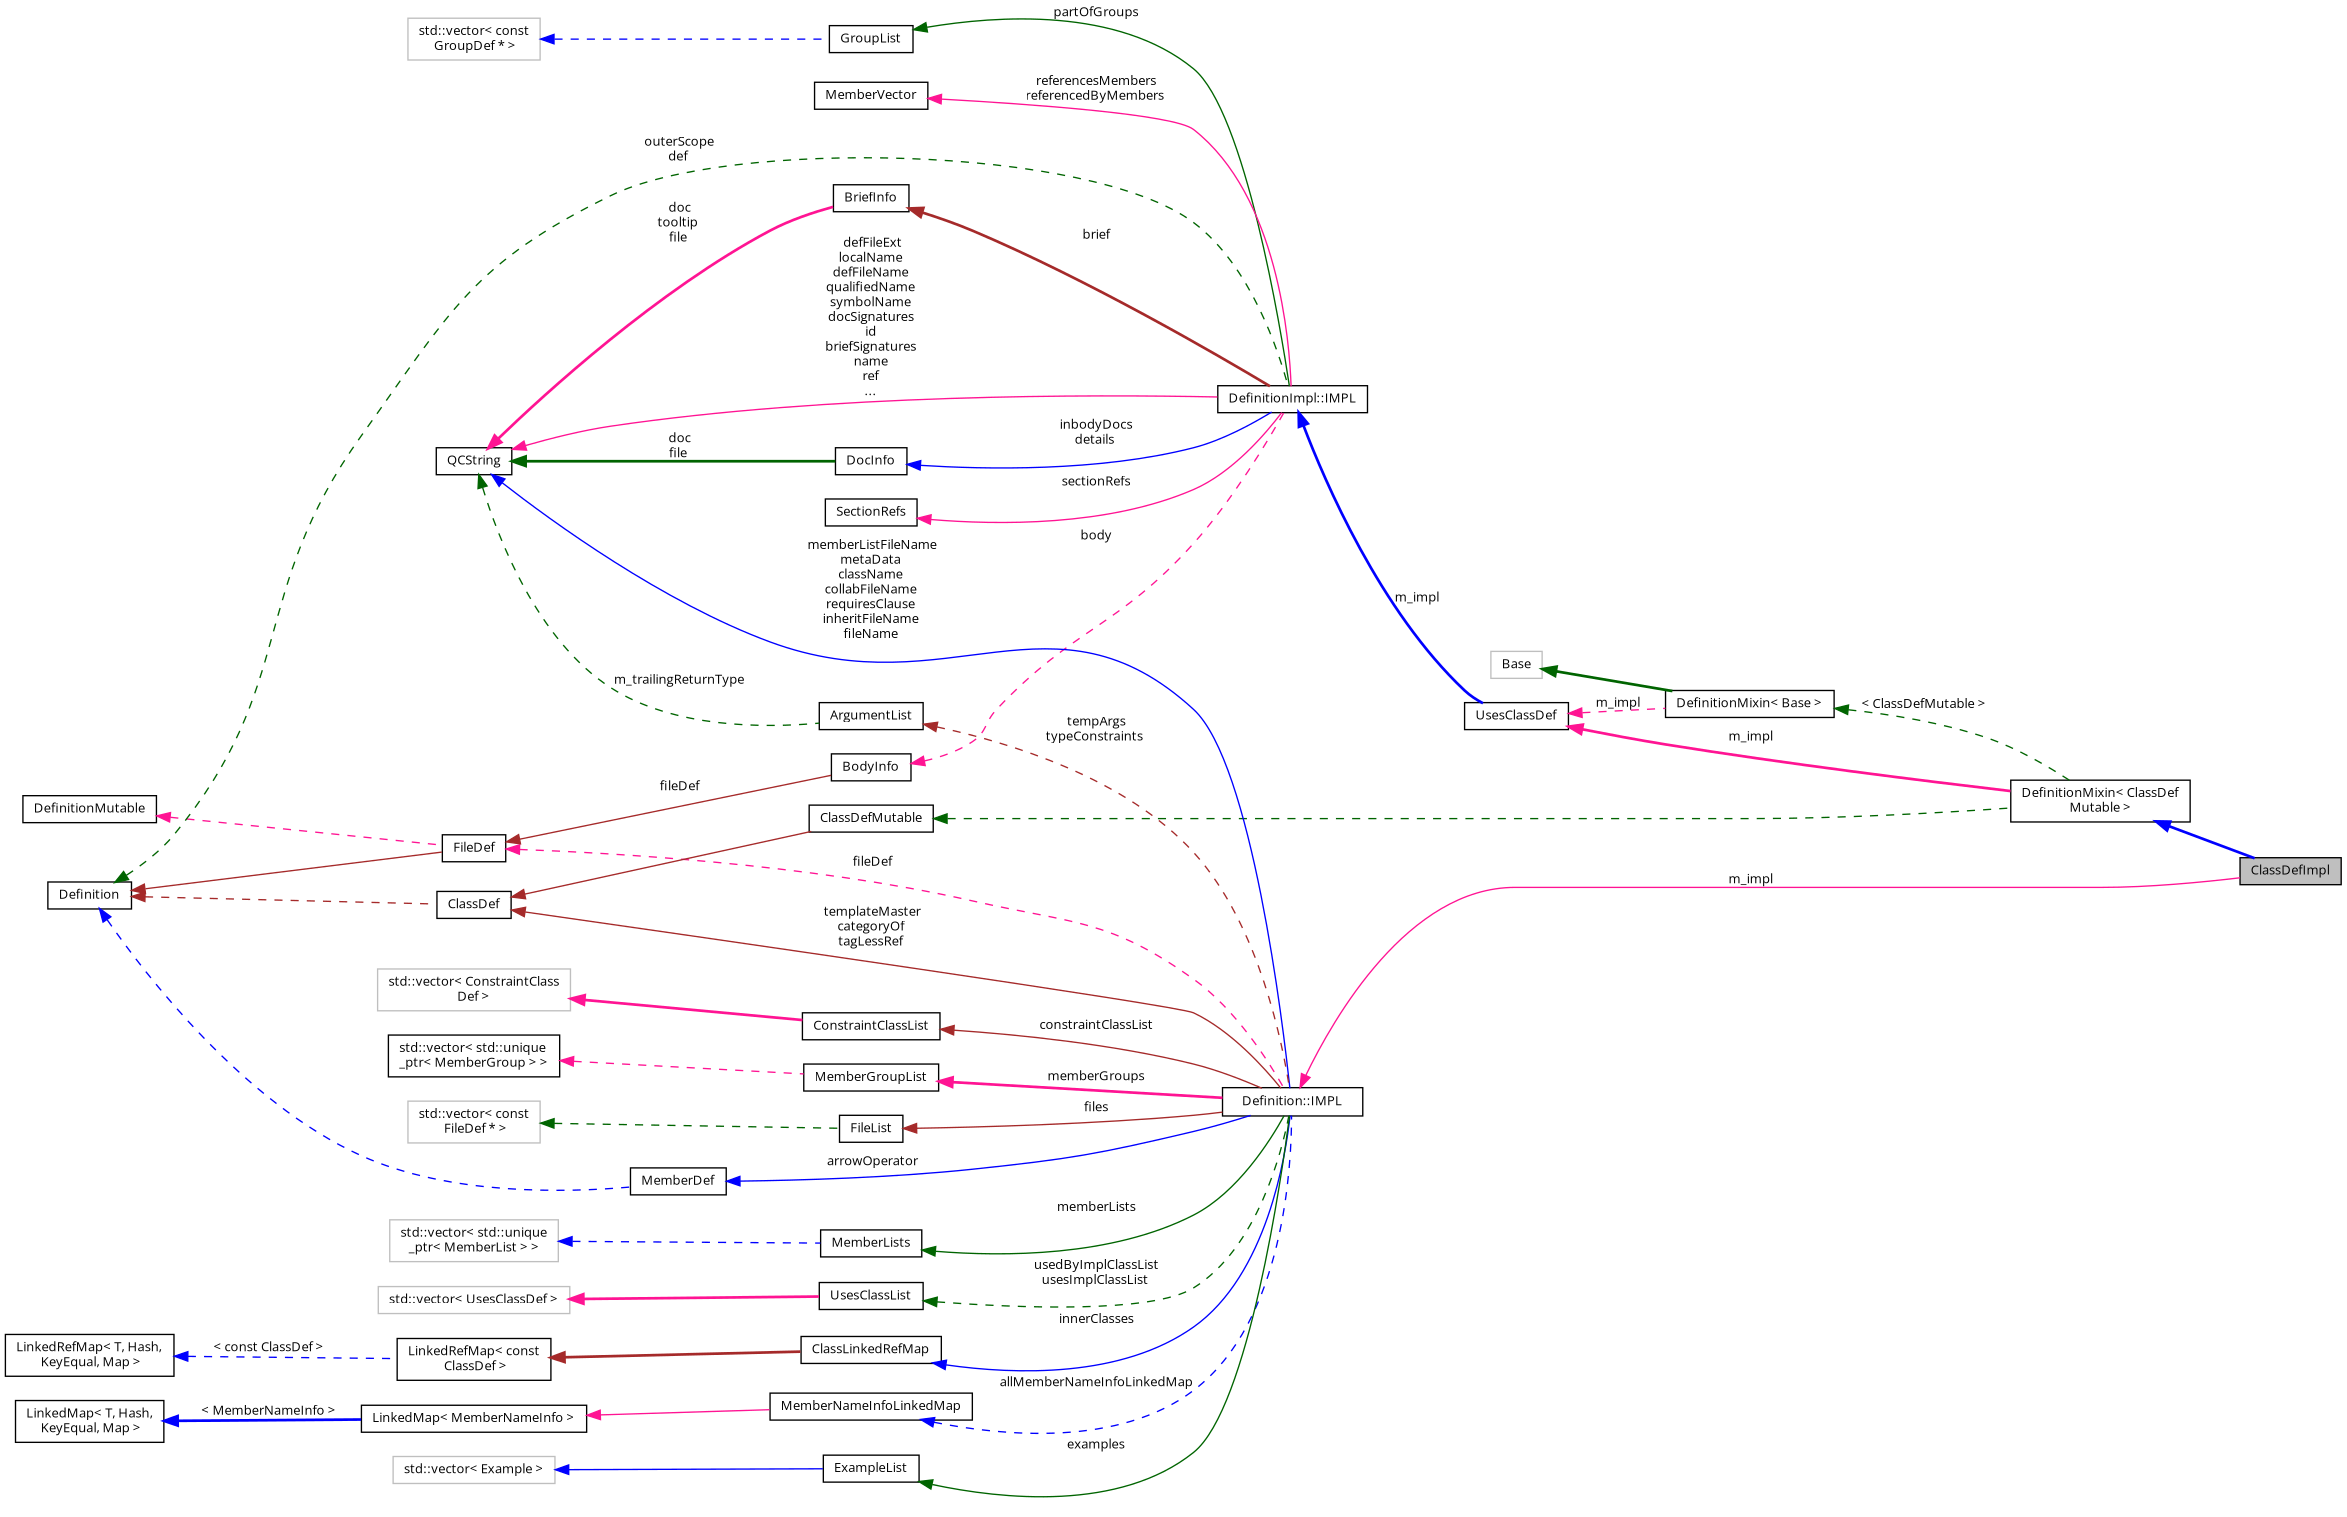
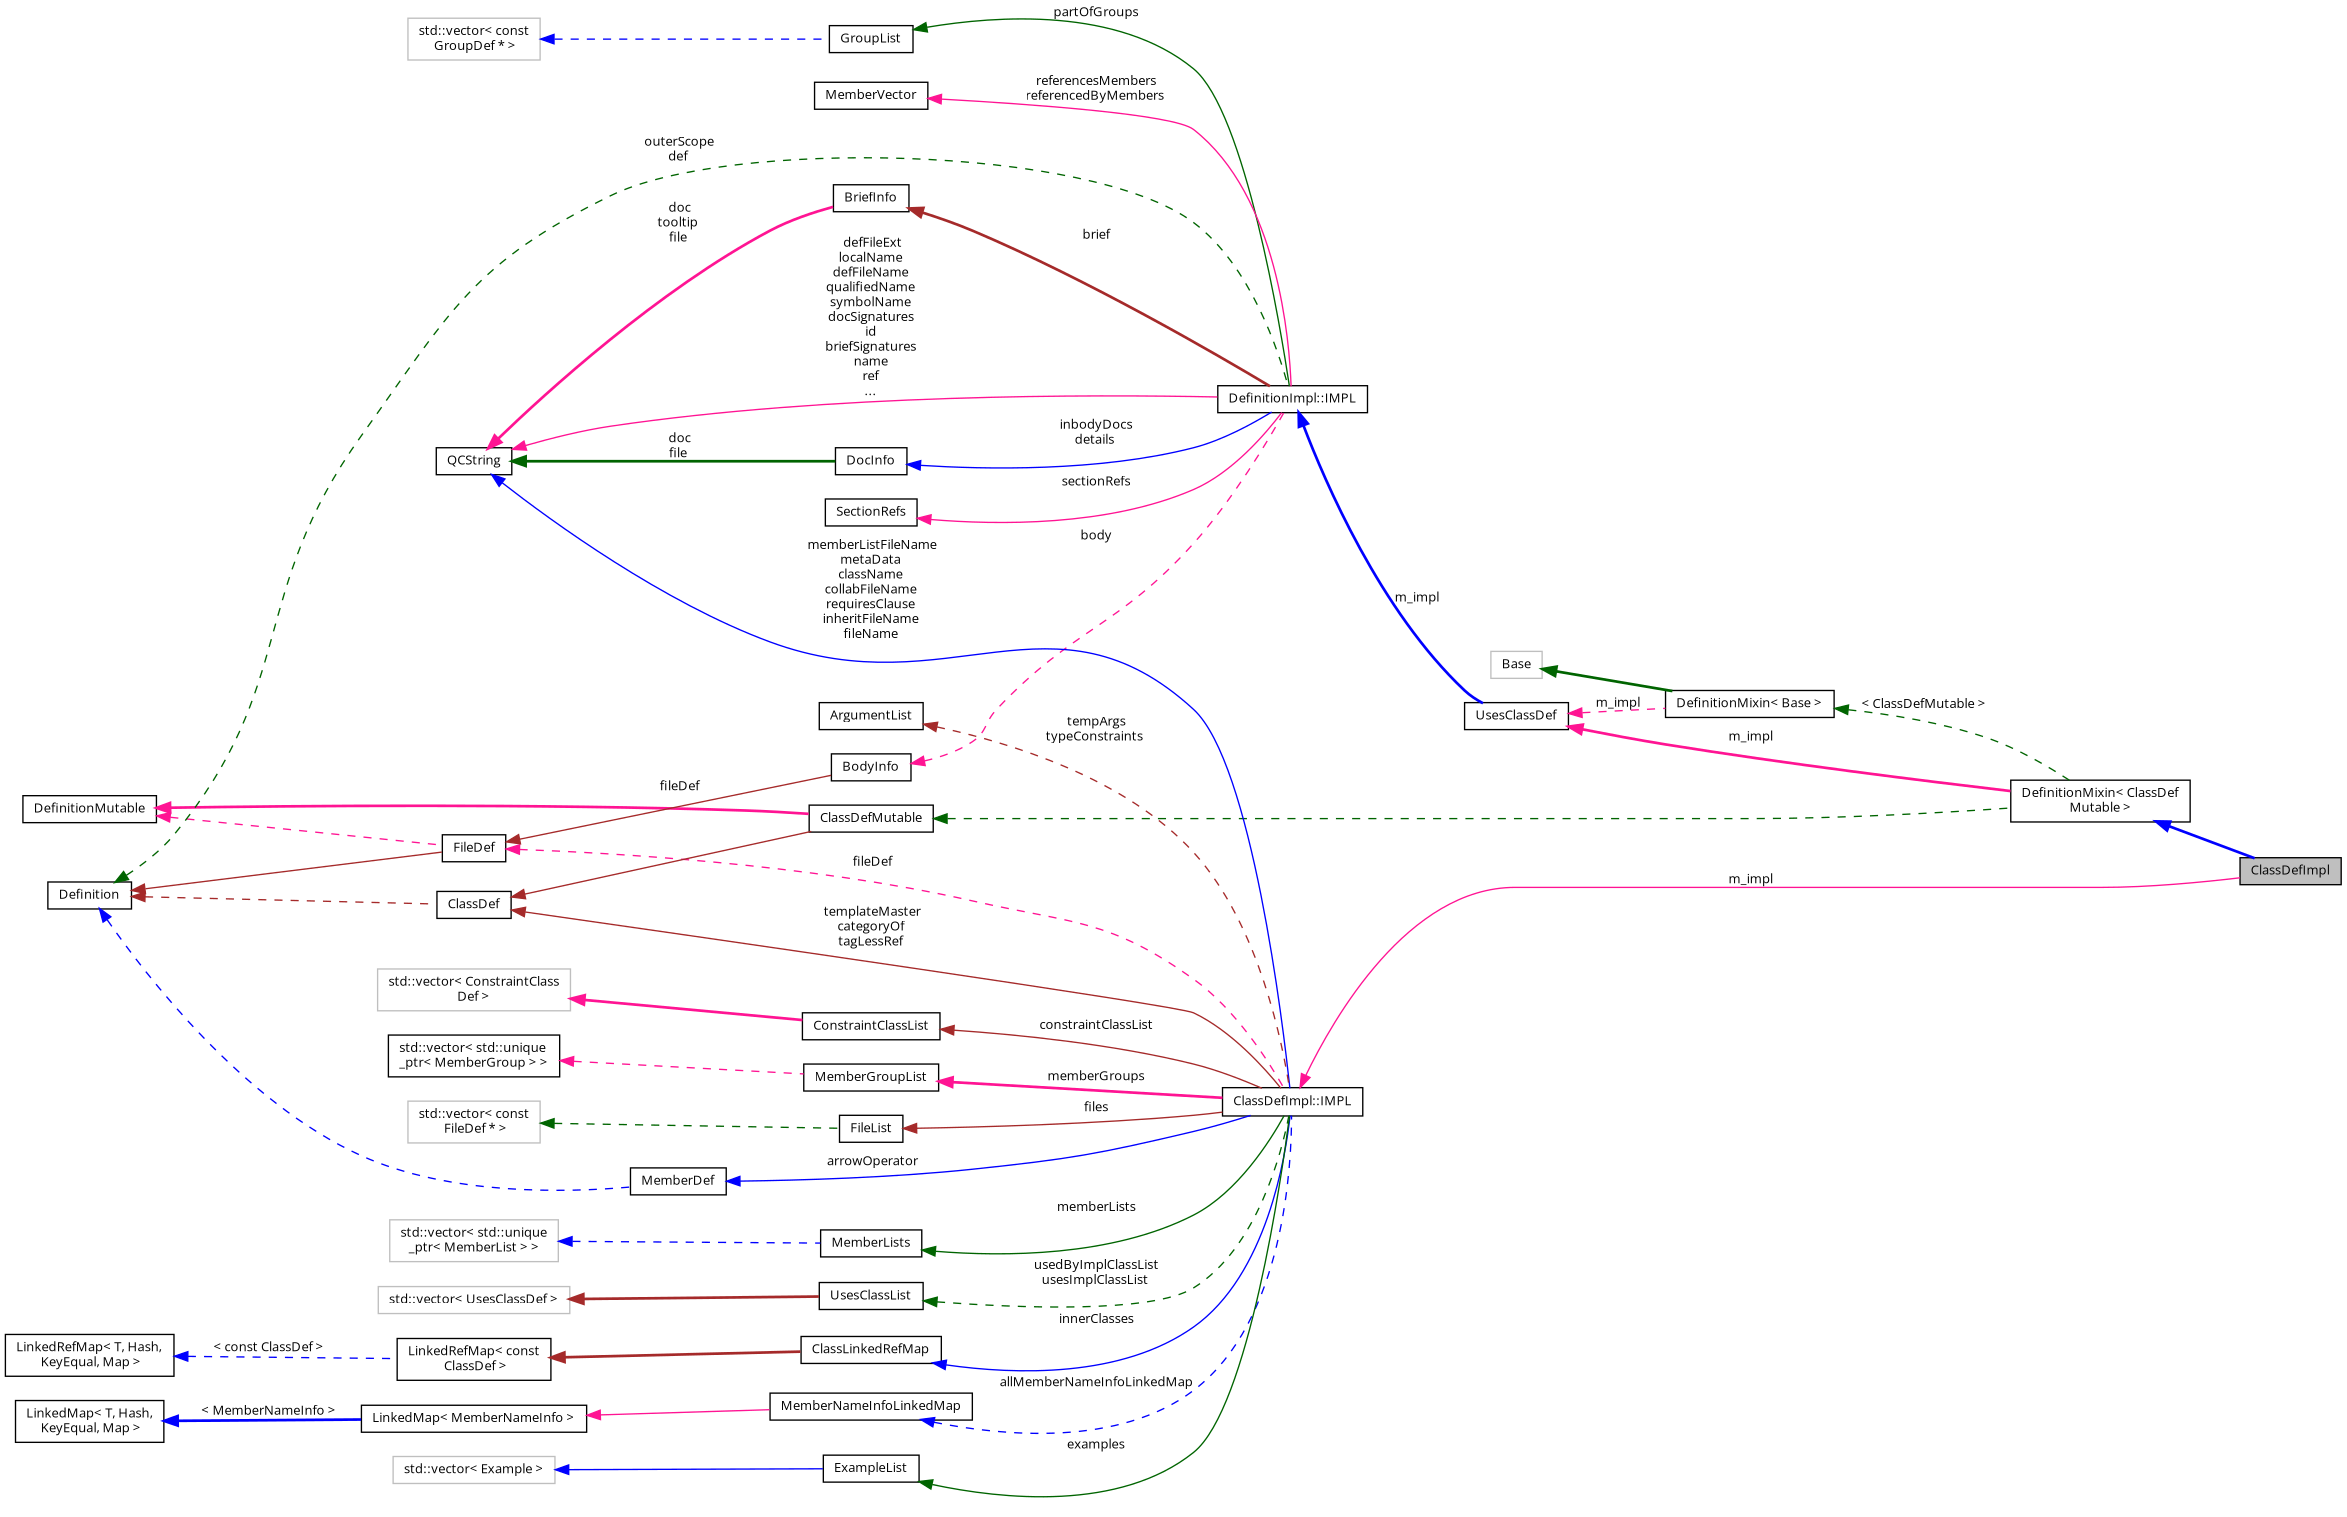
edge "ArgumentList" -> "QCString": removed, label "m_trailingReturnType"
edge "ClassDefMutable" -> "DefinitionMutable": added
node "Definition::IMPL": label "Definition::IMPL" -> "ClassDefImpl::IMPL"
edge "UsesClassList" -> "std::vector< UsesClassDef >": color deeppink -> brown
